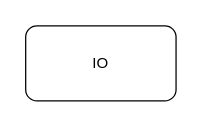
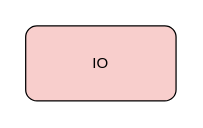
node "IO": fillcolor #ffffff -> #f8cecc
